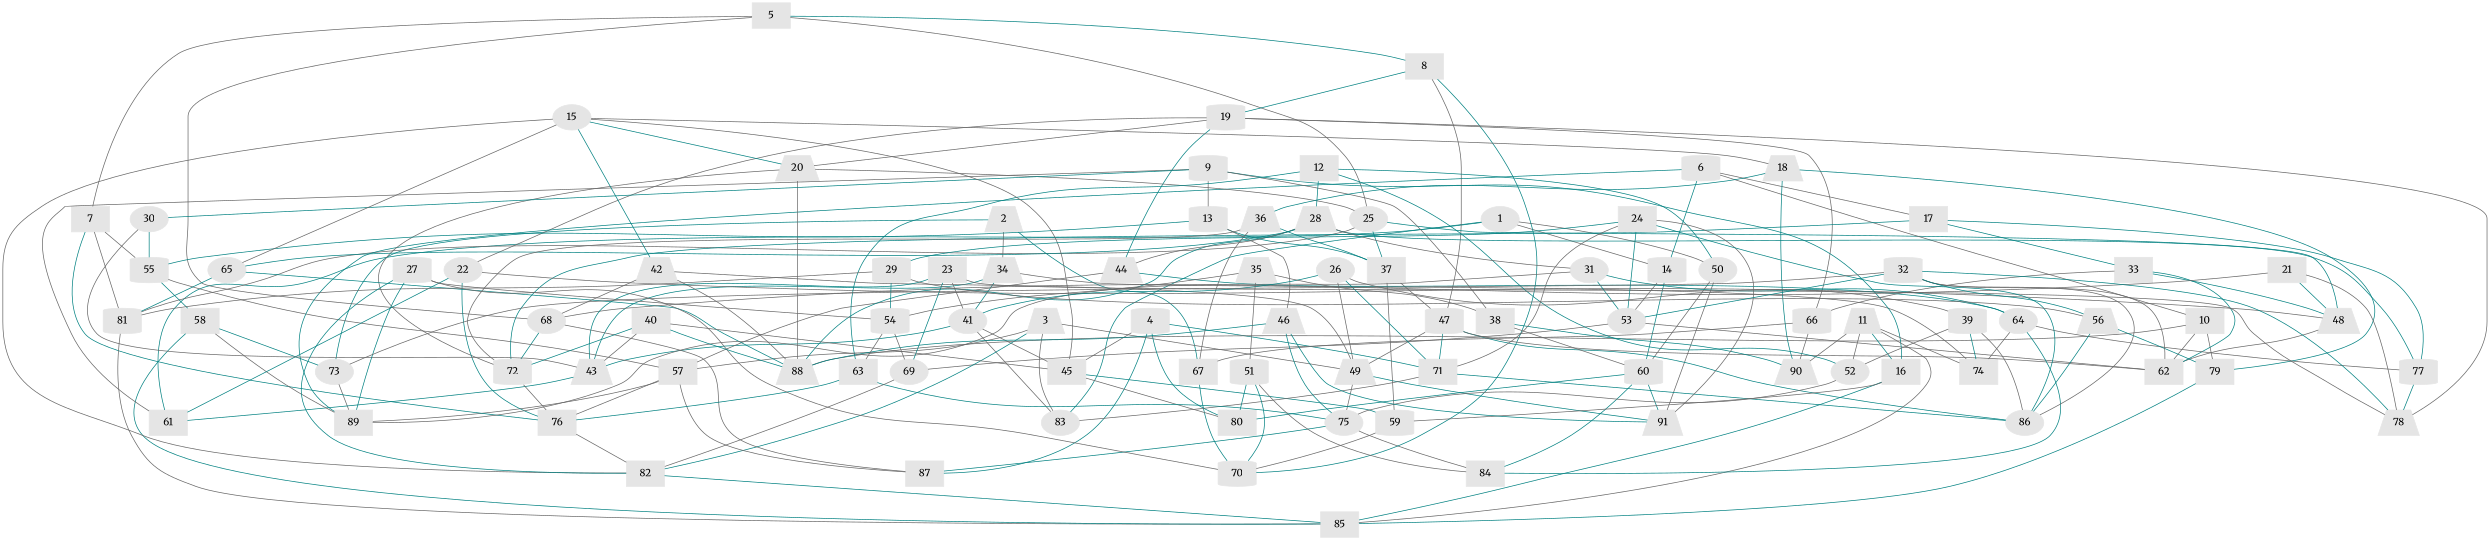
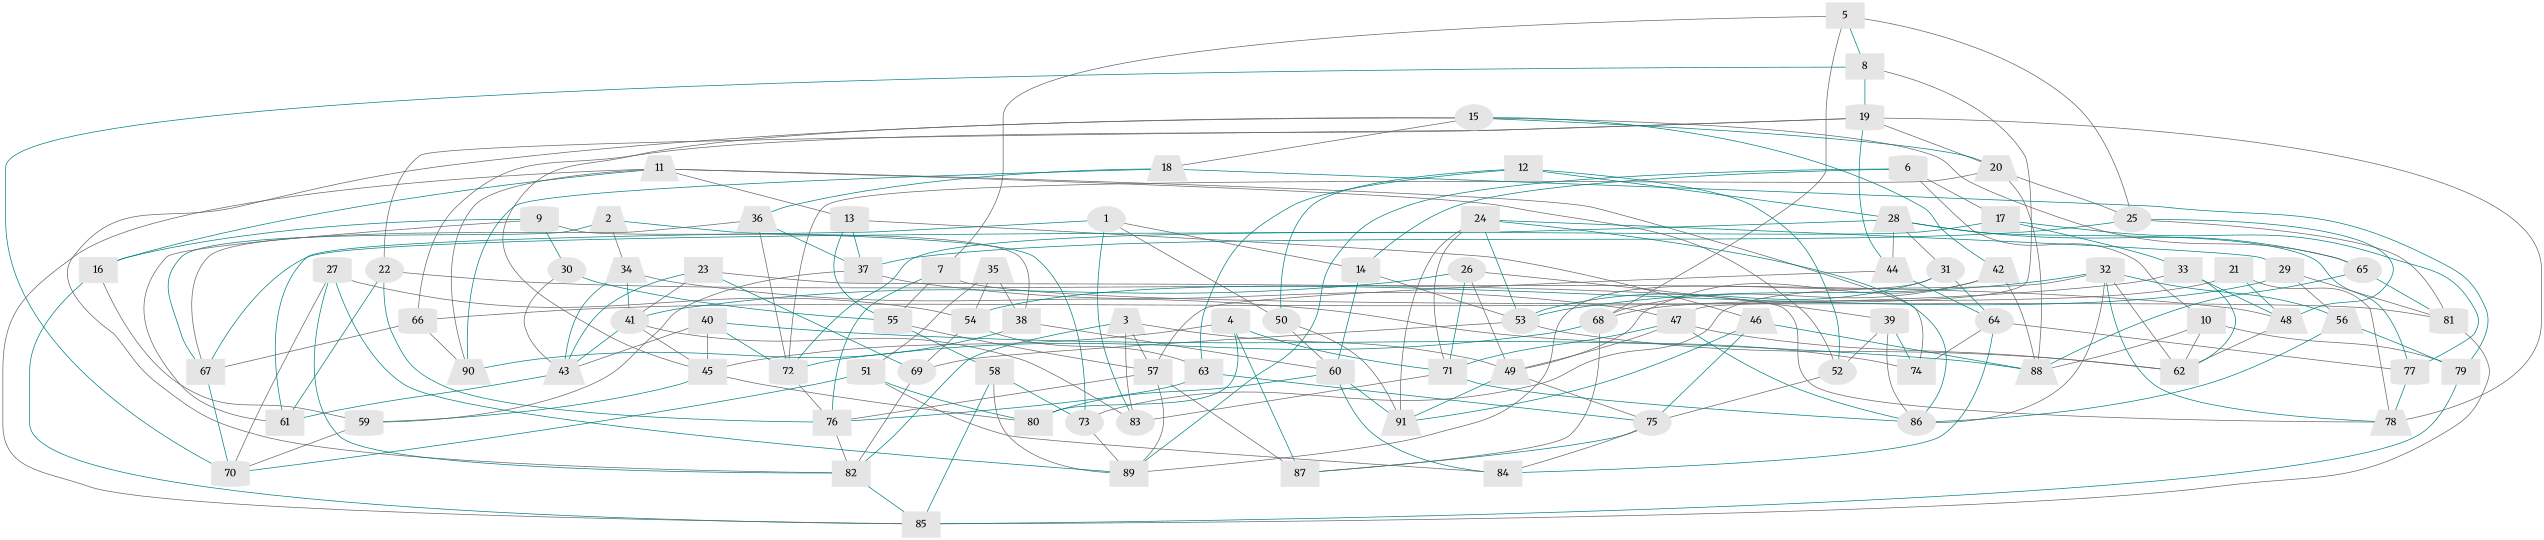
edge "9" -- "13": now "11" -- "13"
edge "28" -- "88": now "28" -- "67"
